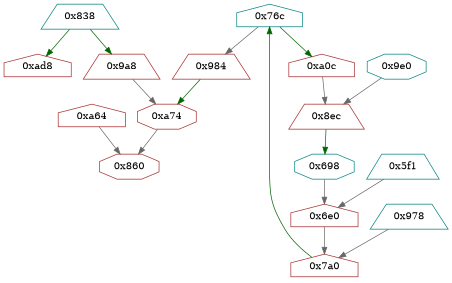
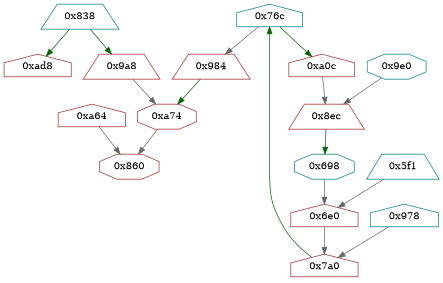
node "0x978": shape trapezium -> house
